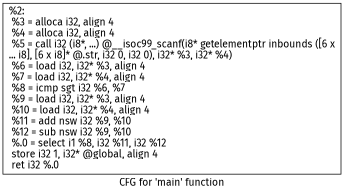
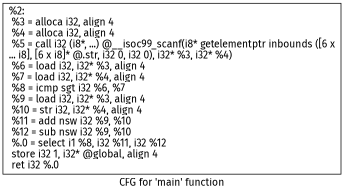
node "%2:": text "%10 = load i32, i32* %4, align 4" -> "%10 = str i32, i32* %4, align 4"
